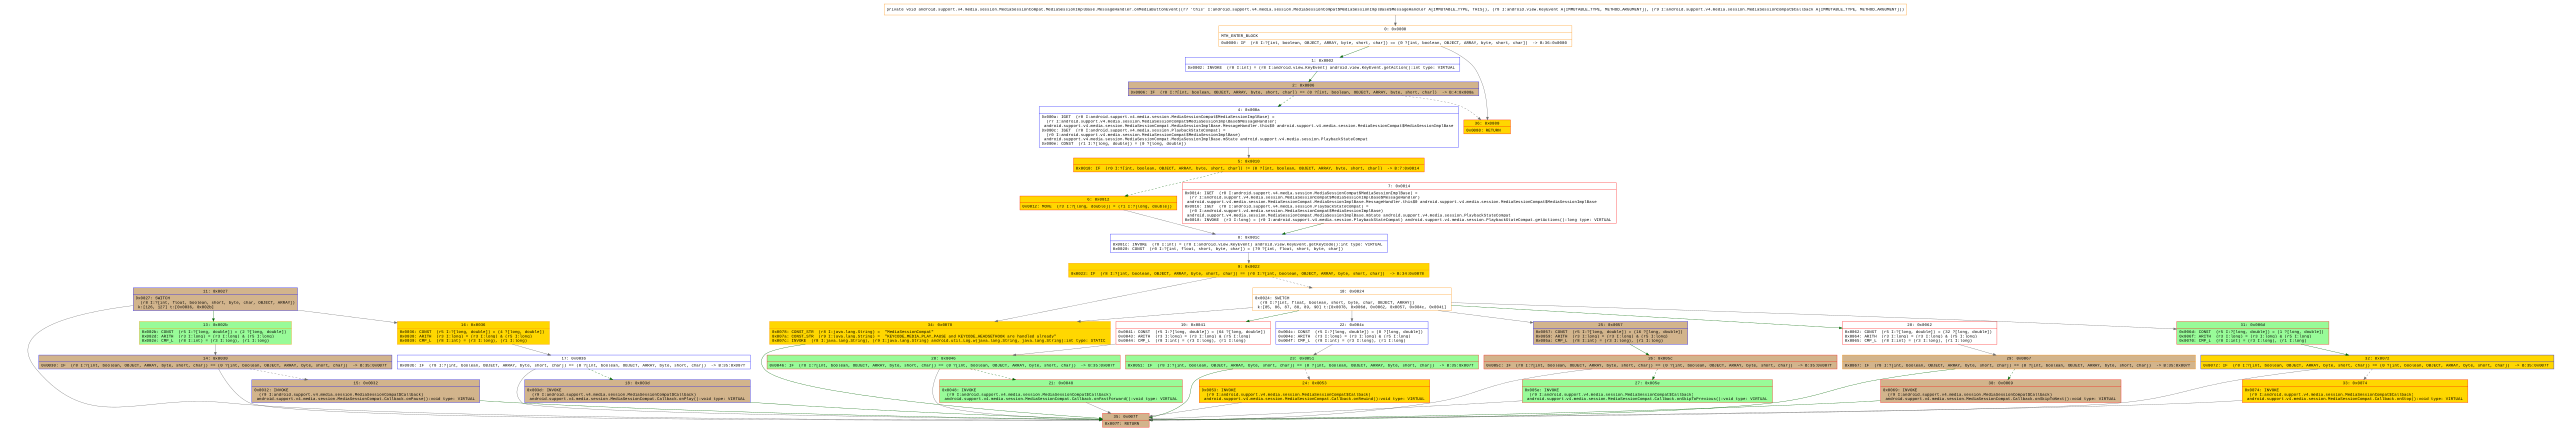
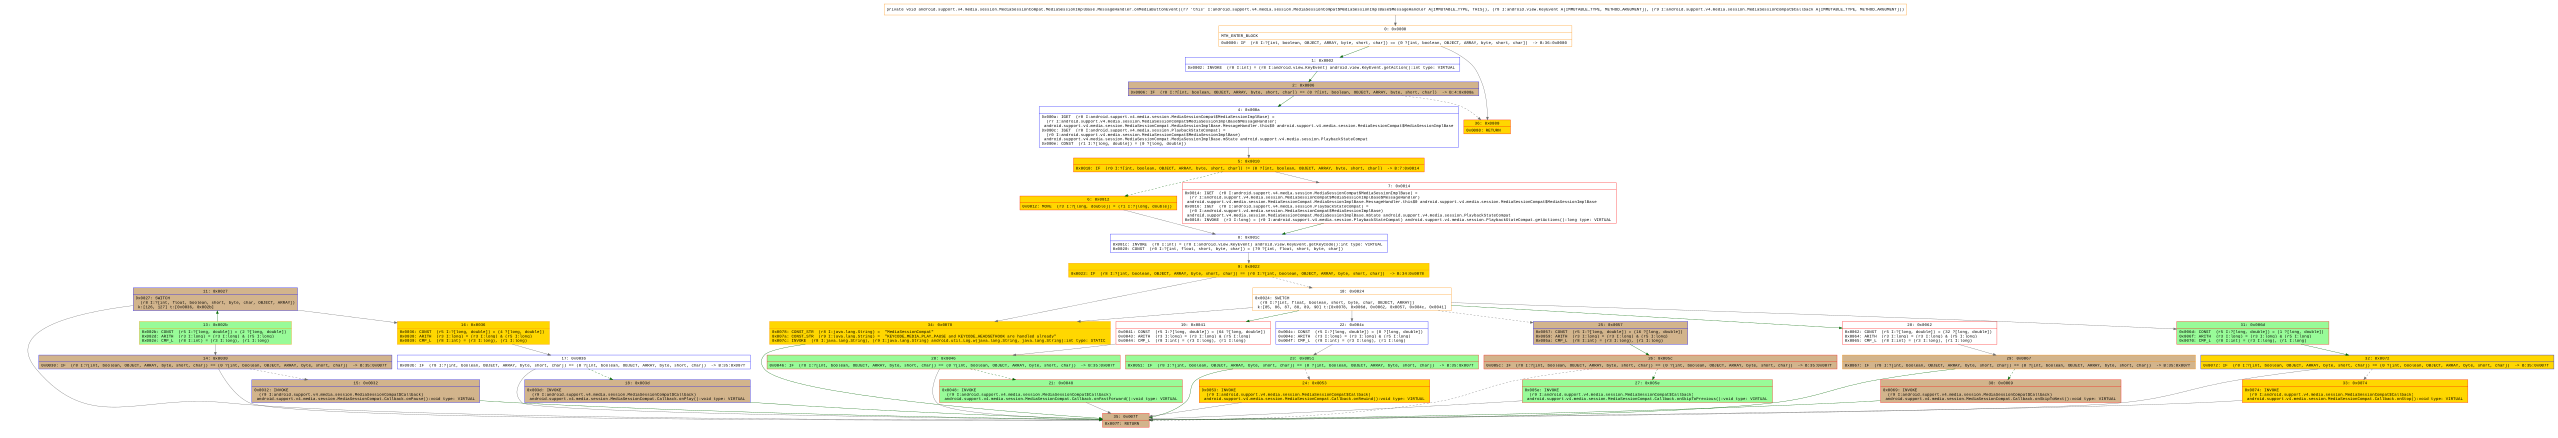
edge "2: 0x0006" -> "4: 0x000a": style dashed -> solid
edge "5: 0x0010" -> "7: 0x0014": added
edge "11: 0x0027" -> "13: 0x002b": reversed
edge "10: 0x0024" -> "25: 0x0057": style solid -> dashed
edge "26: 0x005c" -> "35: 0x007f": style solid -> dashed
